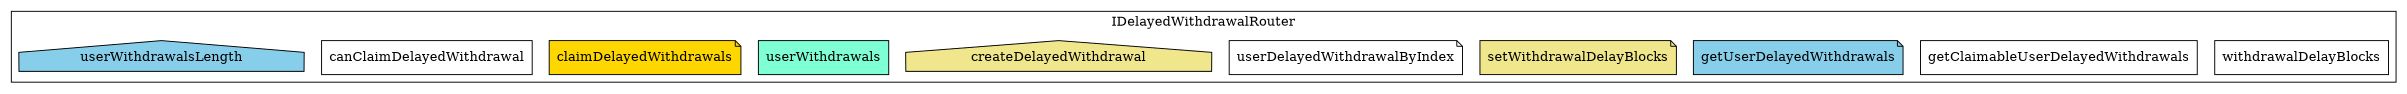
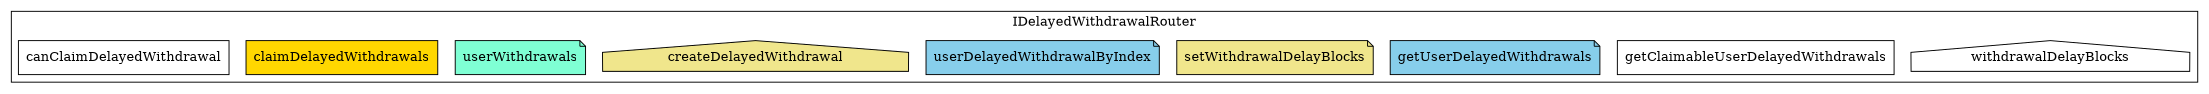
node "userWithdrawalsLength": removed
node "claimDelayedWithdrawals": shape note -> box
node "userWithdrawals": shape box -> note
node "userDelayedWithdrawalByIndex": fillcolor white -> skyblue
node "withdrawalDelayBlocks": shape box -> house
